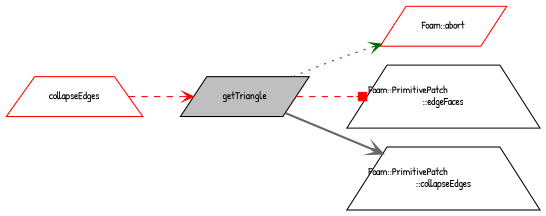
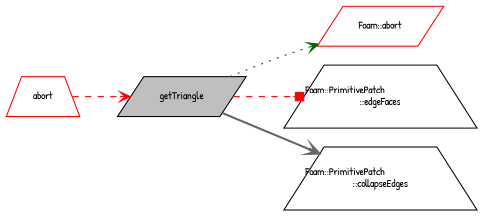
node "collapseEdges": label "collapseEdges" -> "abort"
